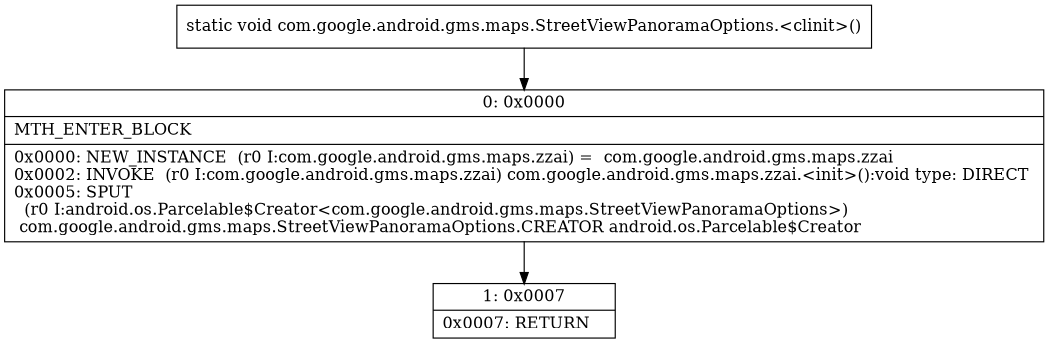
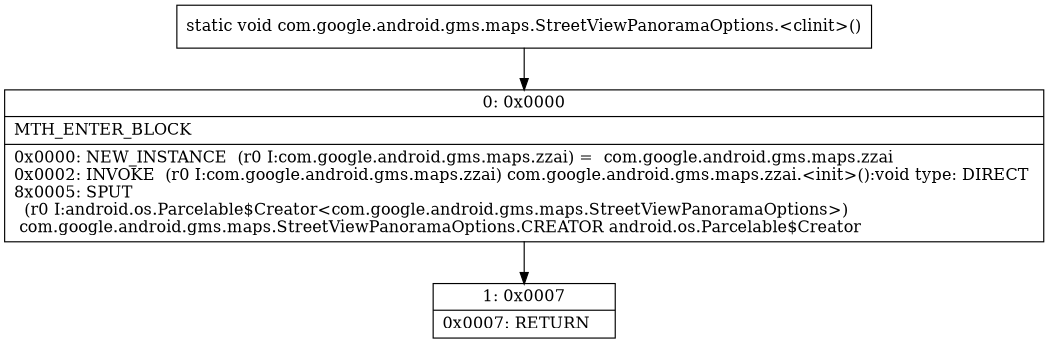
node "0: 0x0000": text "0x0005: SPUT" -> "8x0005: SPUT"
